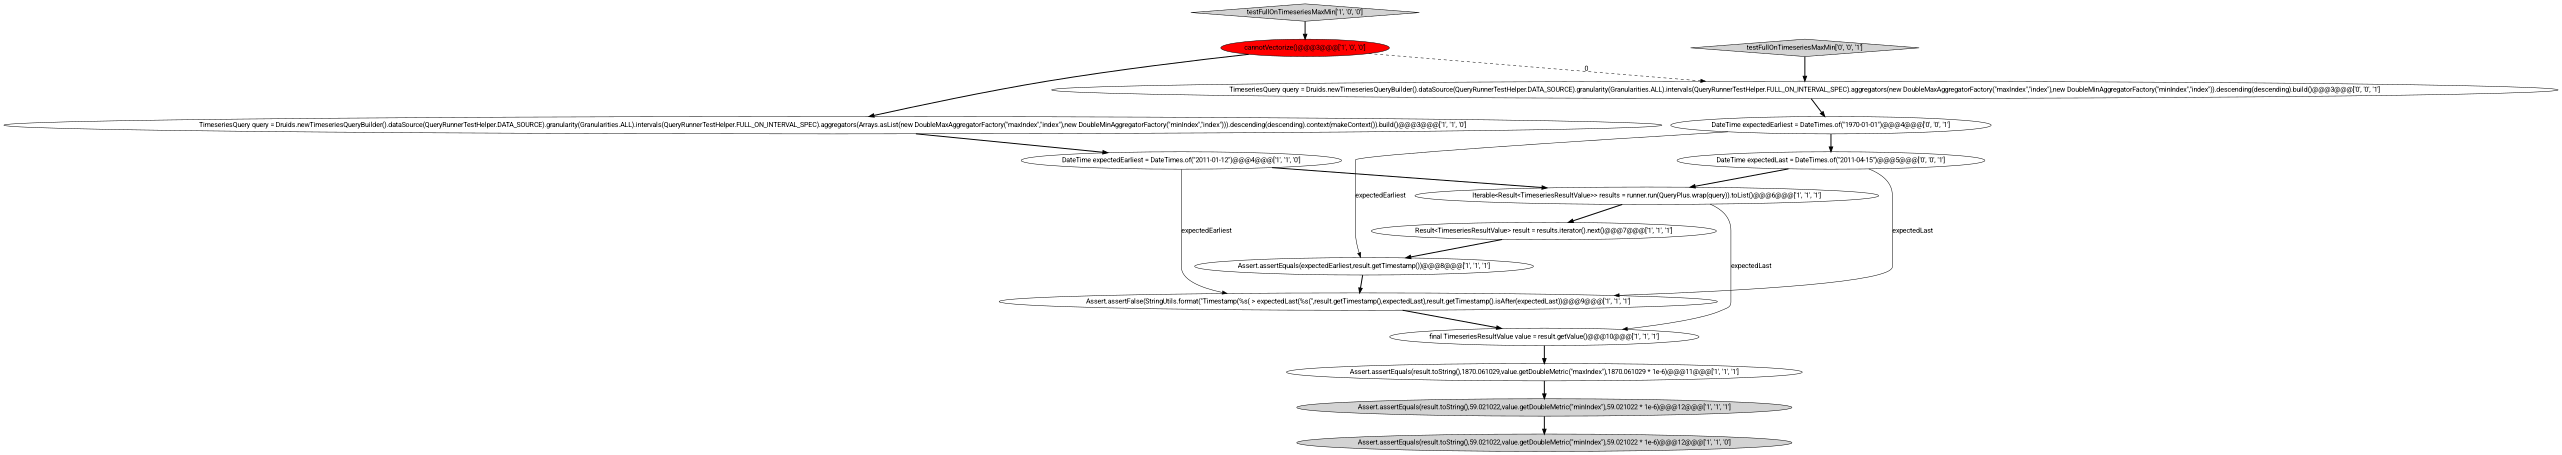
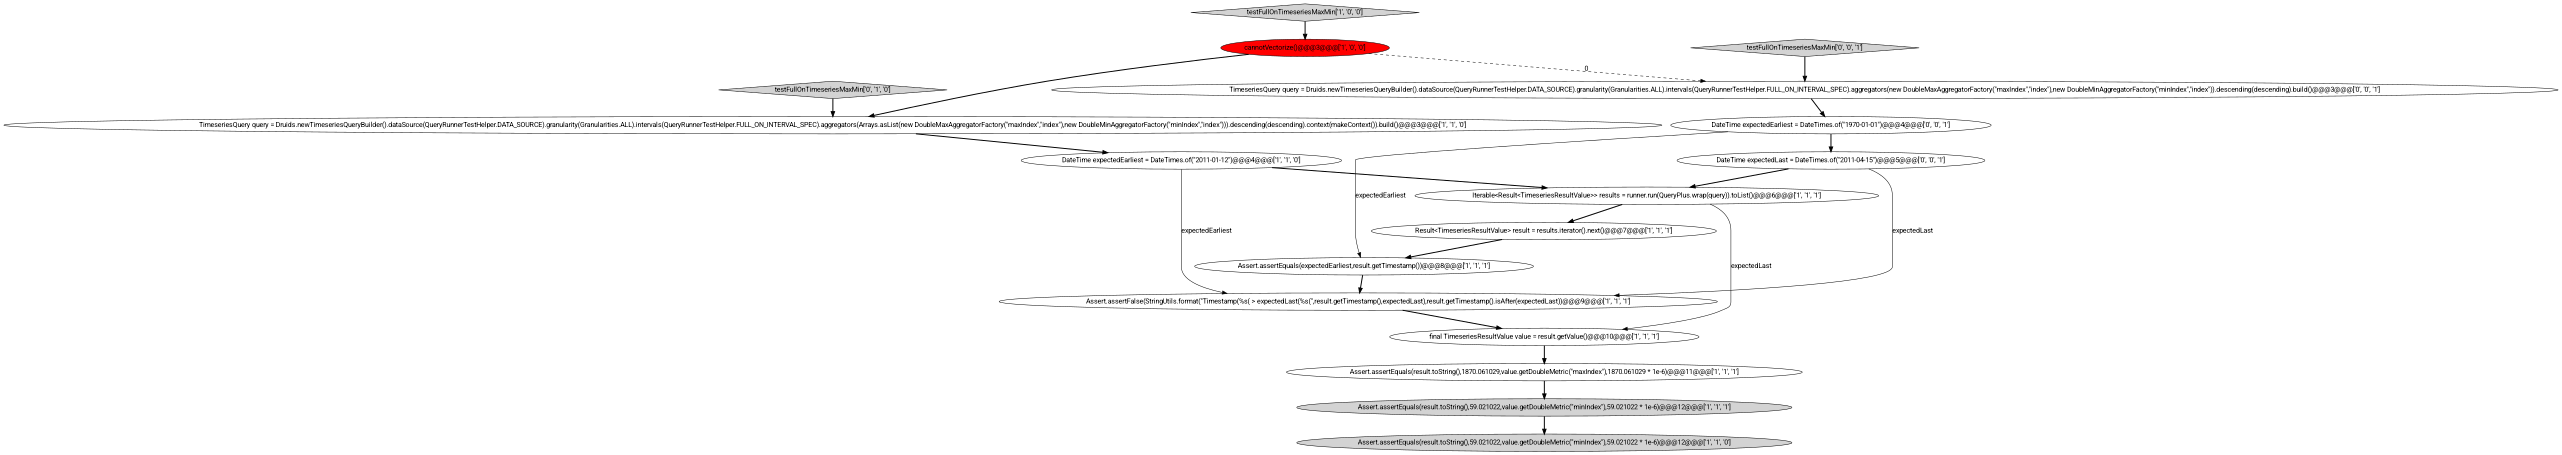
node "testFullOnTimeseriesMaxMin['0', '1', '0']": added
